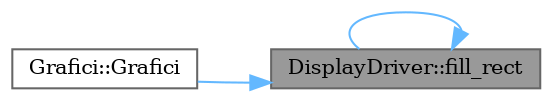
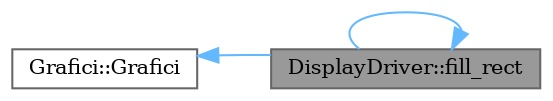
edge "Grafici::Grafici" -> "DisplayDriver::fill_rect": reversed
